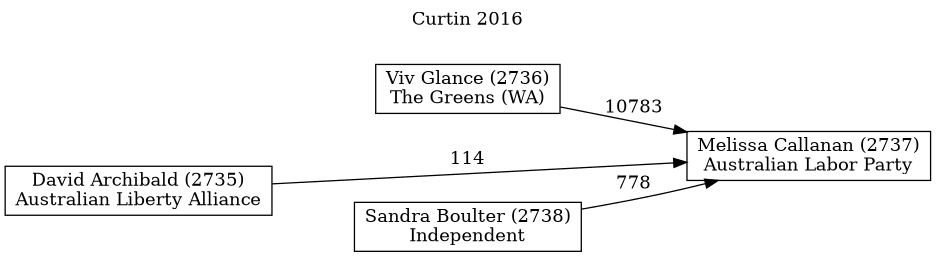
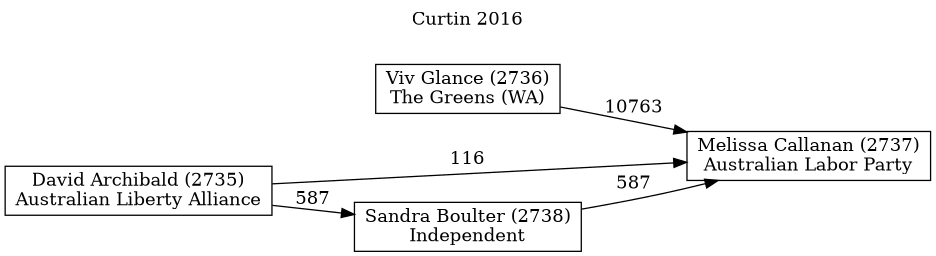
edge "Viv Glance (2736) The Greens (WA)" -> "Melissa Callanan (2737) Australian Labor Party": label "10783" -> "10763"
edge "David Archibald (2735) Australian Liberty Alliance" -> "Melissa Callanan (2737) Australian Labor Party": label "114" -> "116"
edge "Sandra Boulter (2738) Independent" -> "Melissa Callanan (2737) Australian Labor Party": label "778" -> "587"
edge "David Archibald (2735) Australian Liberty Alliance" -> "Sandra Boulter (2738) Independent": added, label "587"
